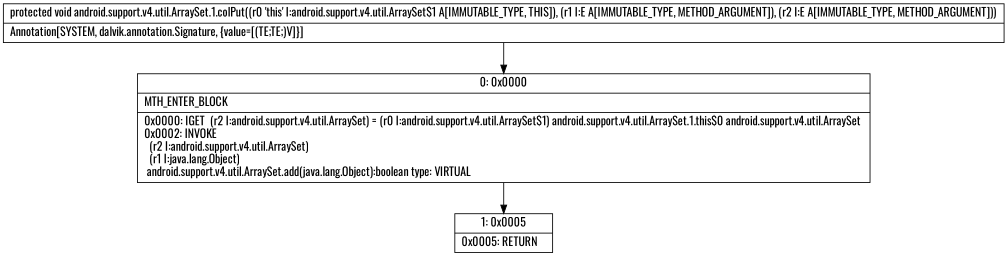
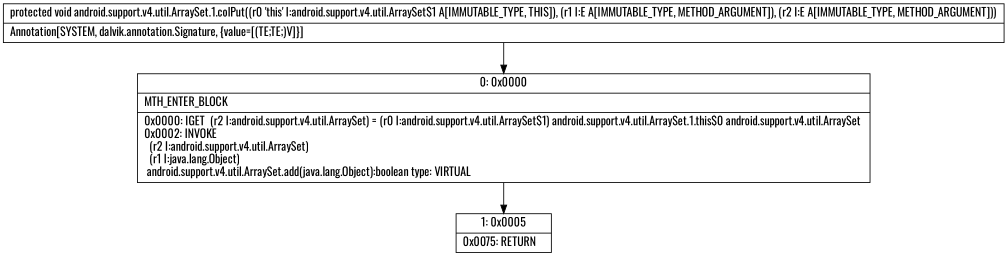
node "1: 0x0005": text "0x0005: RETURN" -> "0x0075: RETURN"
